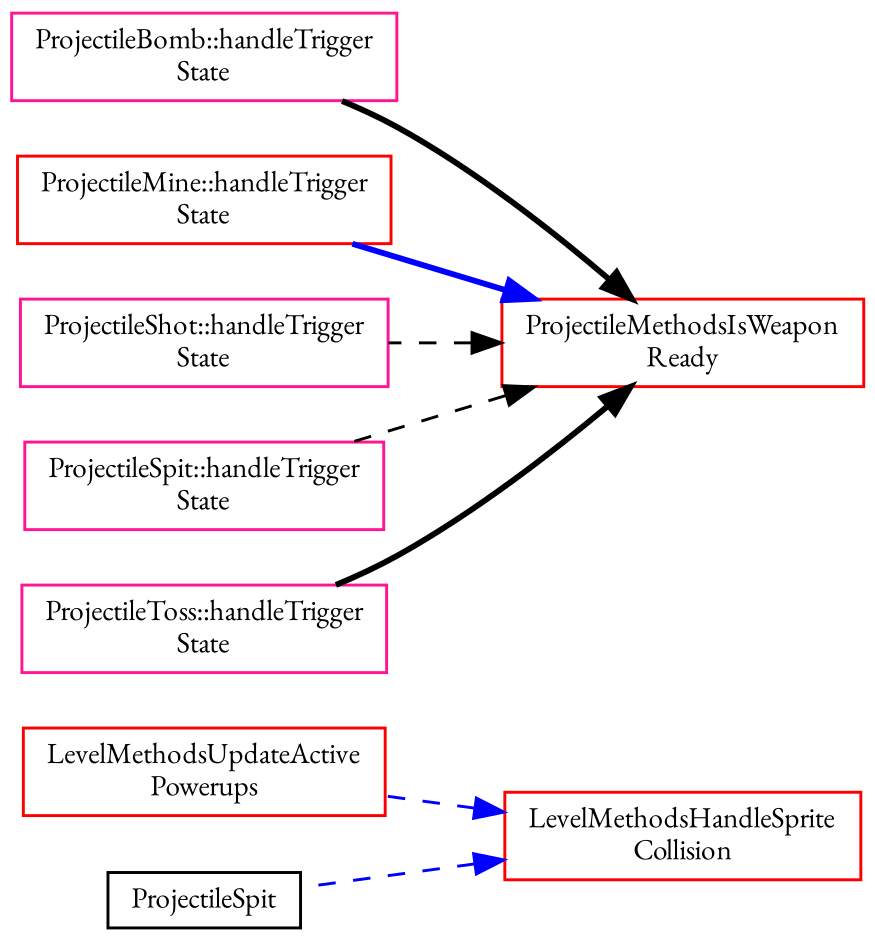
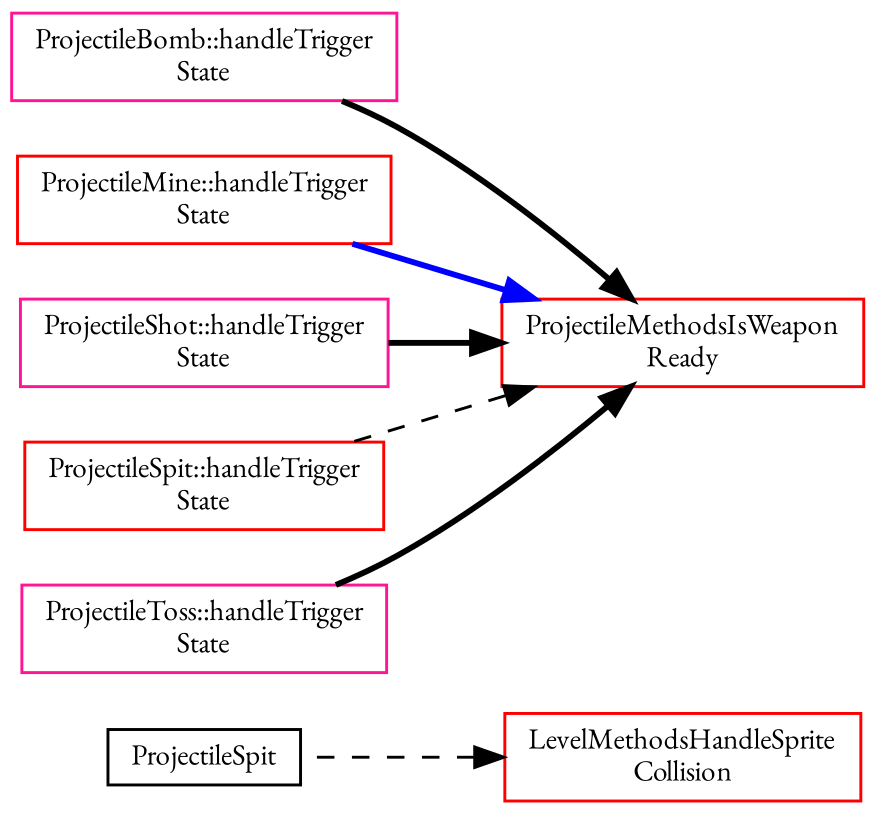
edge "ProjectileShot::handleTrigger State" -> "ProjectileMethodsIsWeapon Ready": style dashed -> bold
node "ProjectileSpit::handleTrigger State": color deeppink -> red
node "LevelMethodsUpdateActive Powerups": removed
edge "ProjectileSpit" -> "LevelMethodsHandleSprite Collision": color blue -> black
